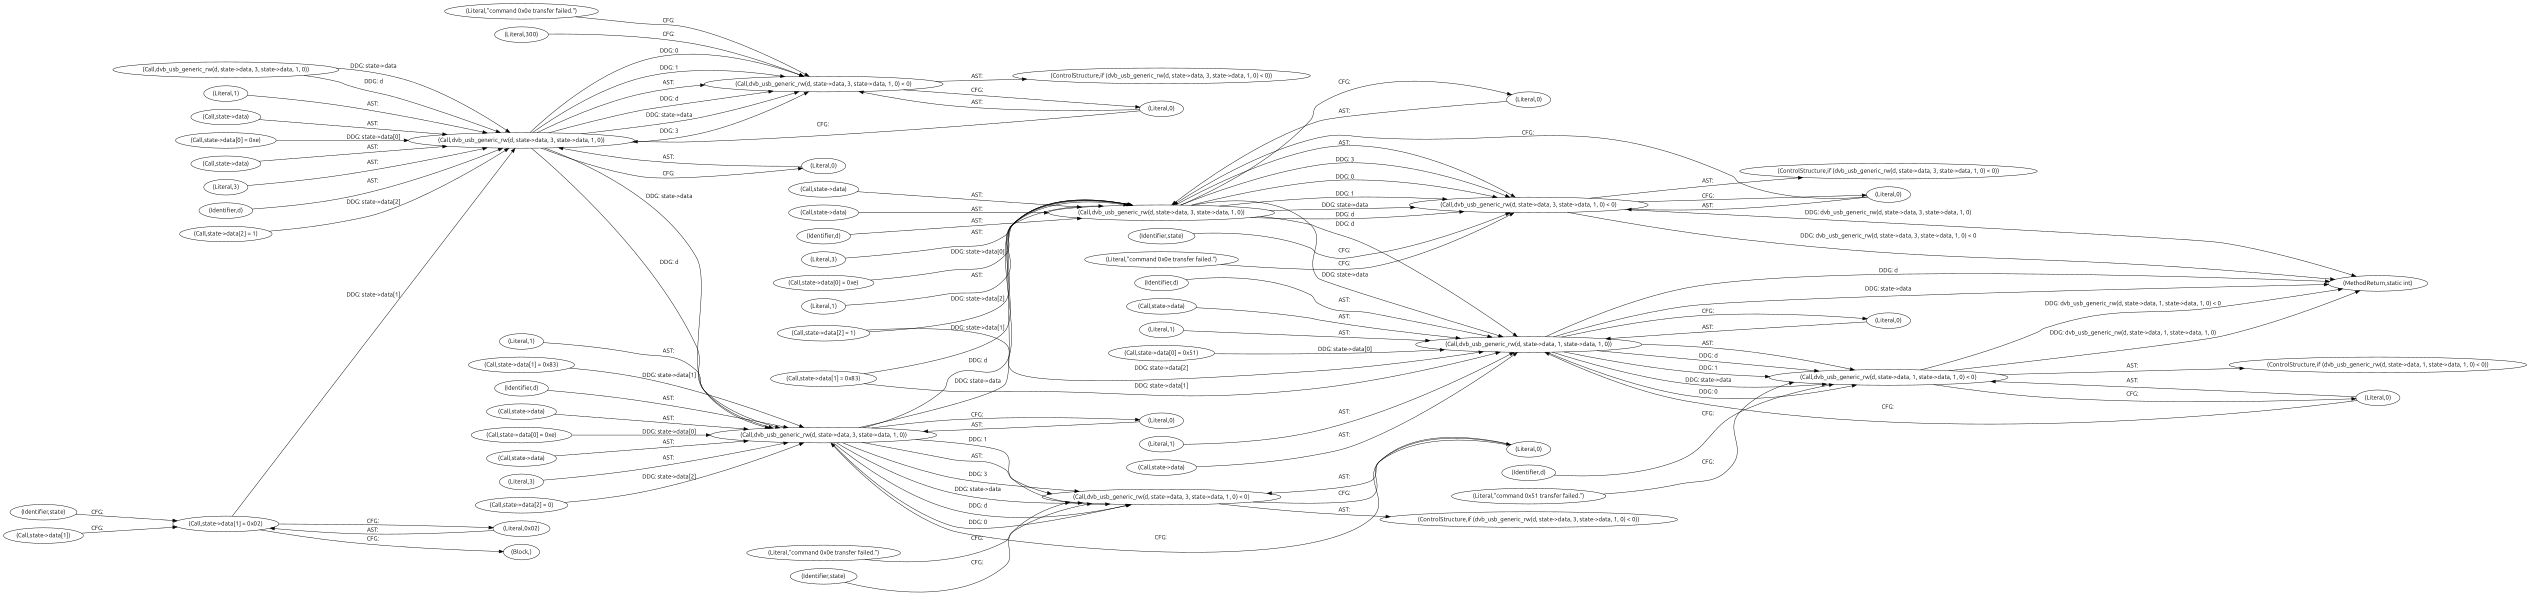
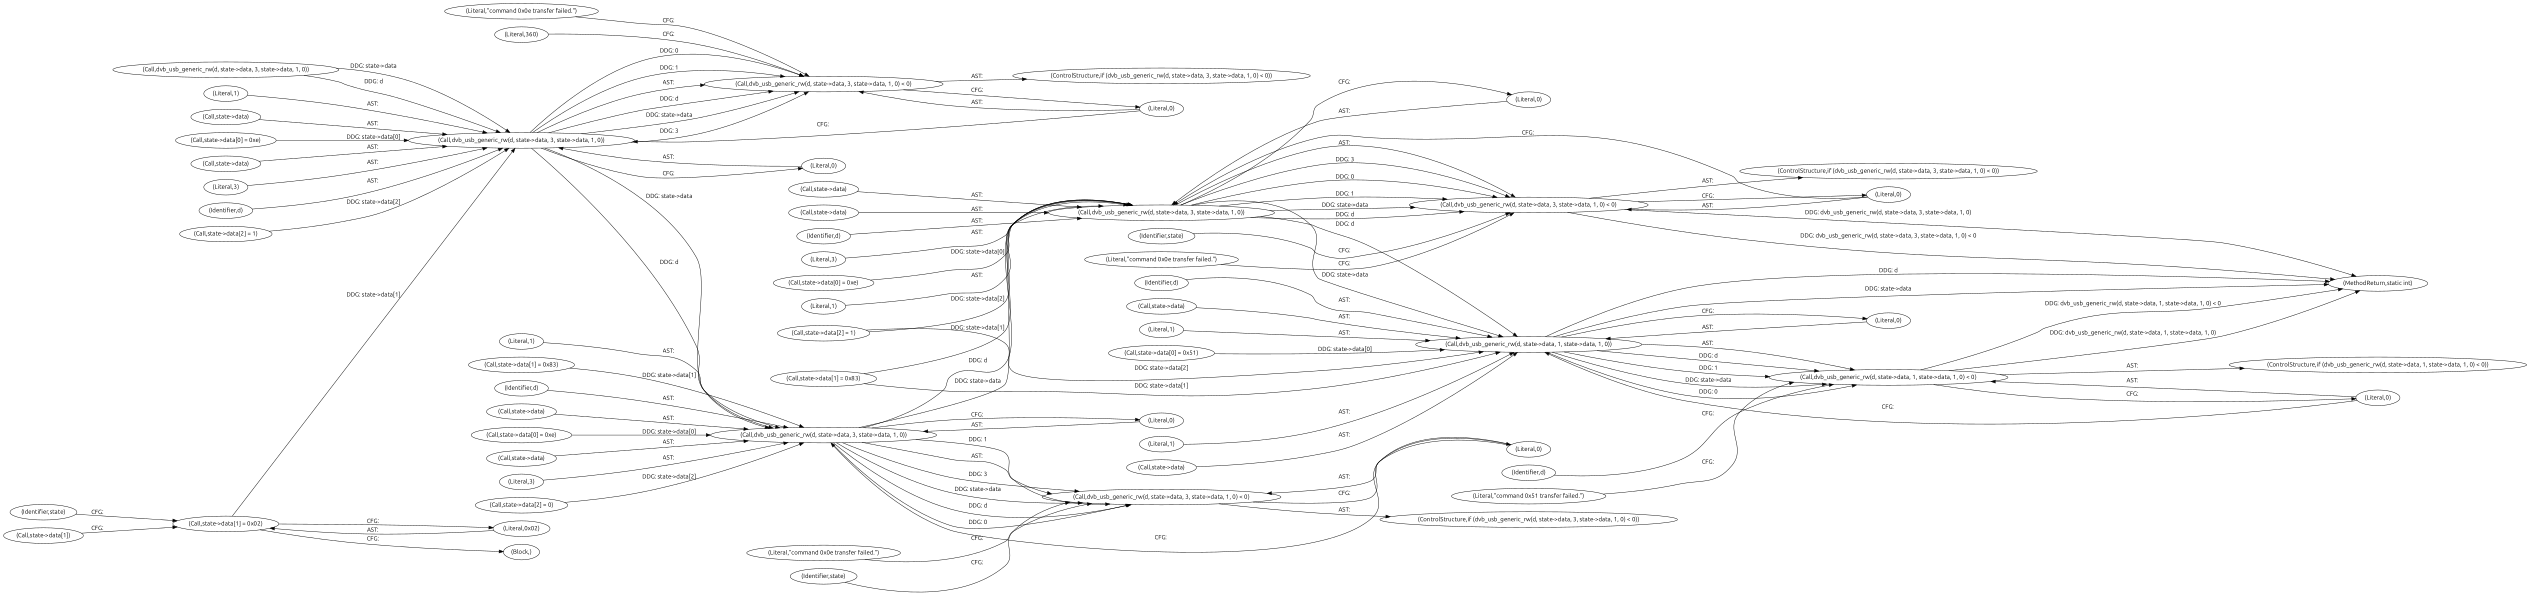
node "(Literal,300)": label "(Literal,300)" -> "(Literal,360)"
